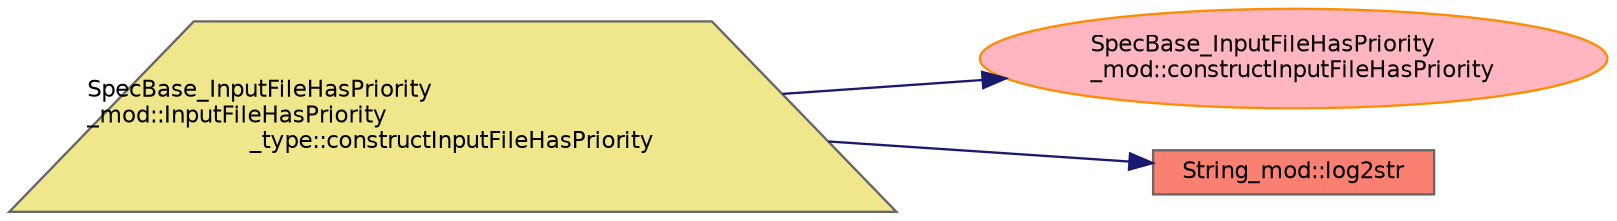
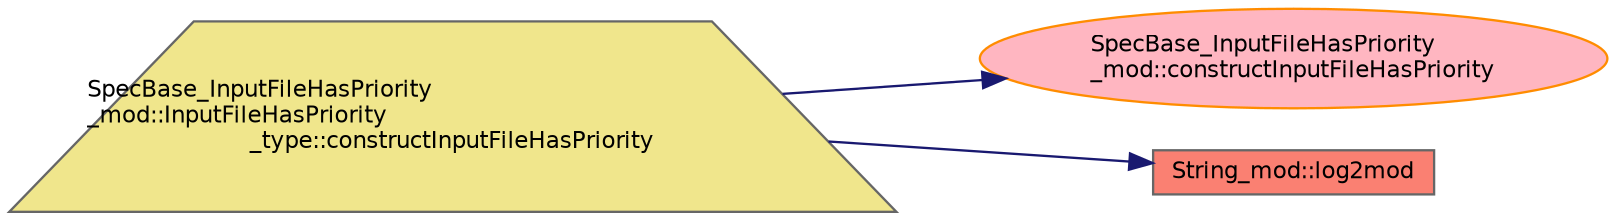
node "String_mod::log2str": label "String_mod::log2str" -> "String_mod::log2mod"
